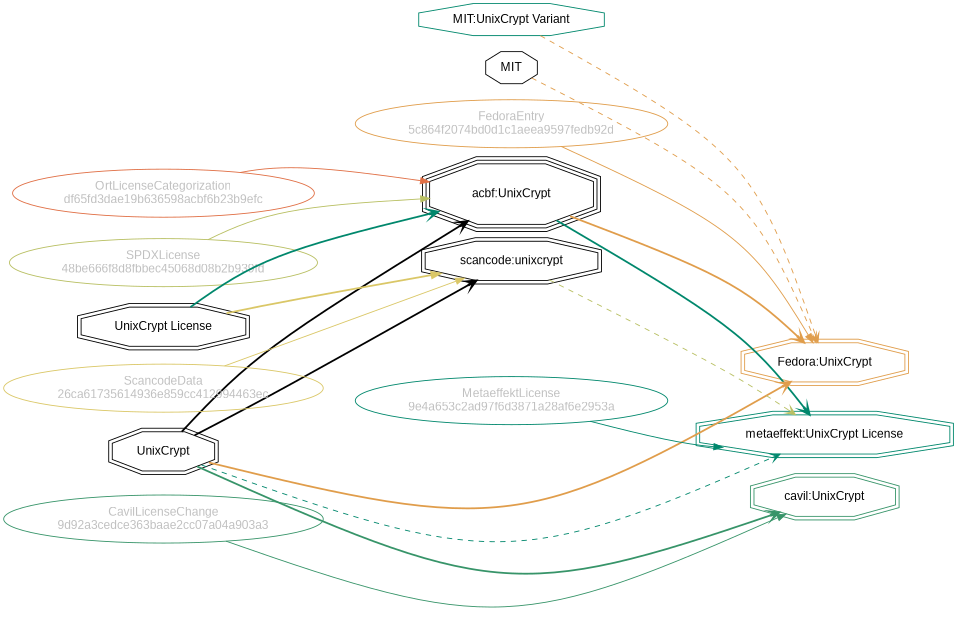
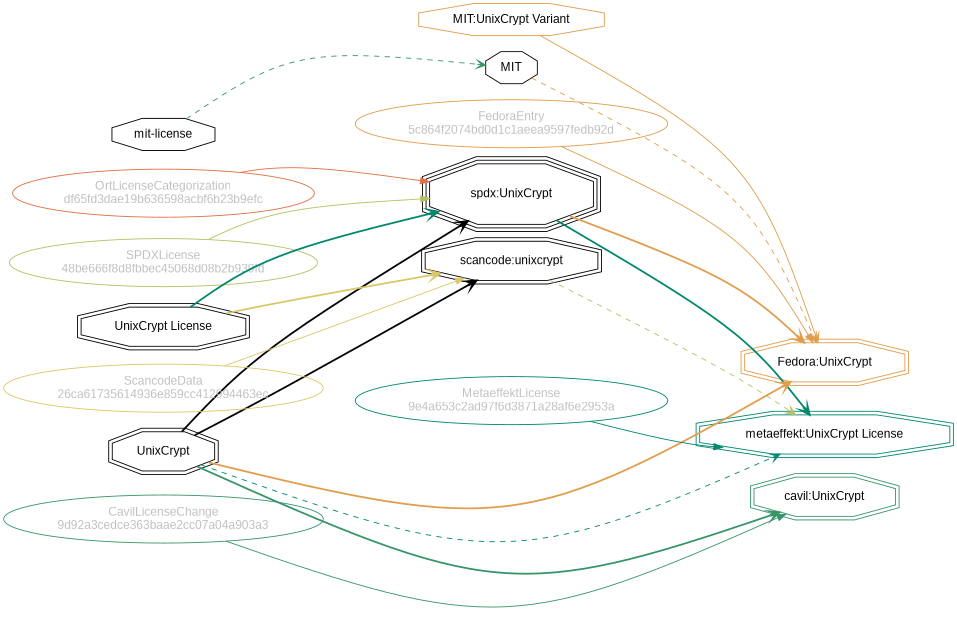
node "MIT:UnixCrypt Variant": color #00876c -> #e09d4b
node "mit-license": added
edge "MIT:UnixCrypt Variant" -> "Fedora:UnixCrypt": style dashed -> solid
node "acbf:UnixCrypt": label "acbf:UnixCrypt" -> "spdx:UnixCrypt"
edge "UnixCrypt License" -> "scancode:unixcrypt": arrowhead normal -> vee
